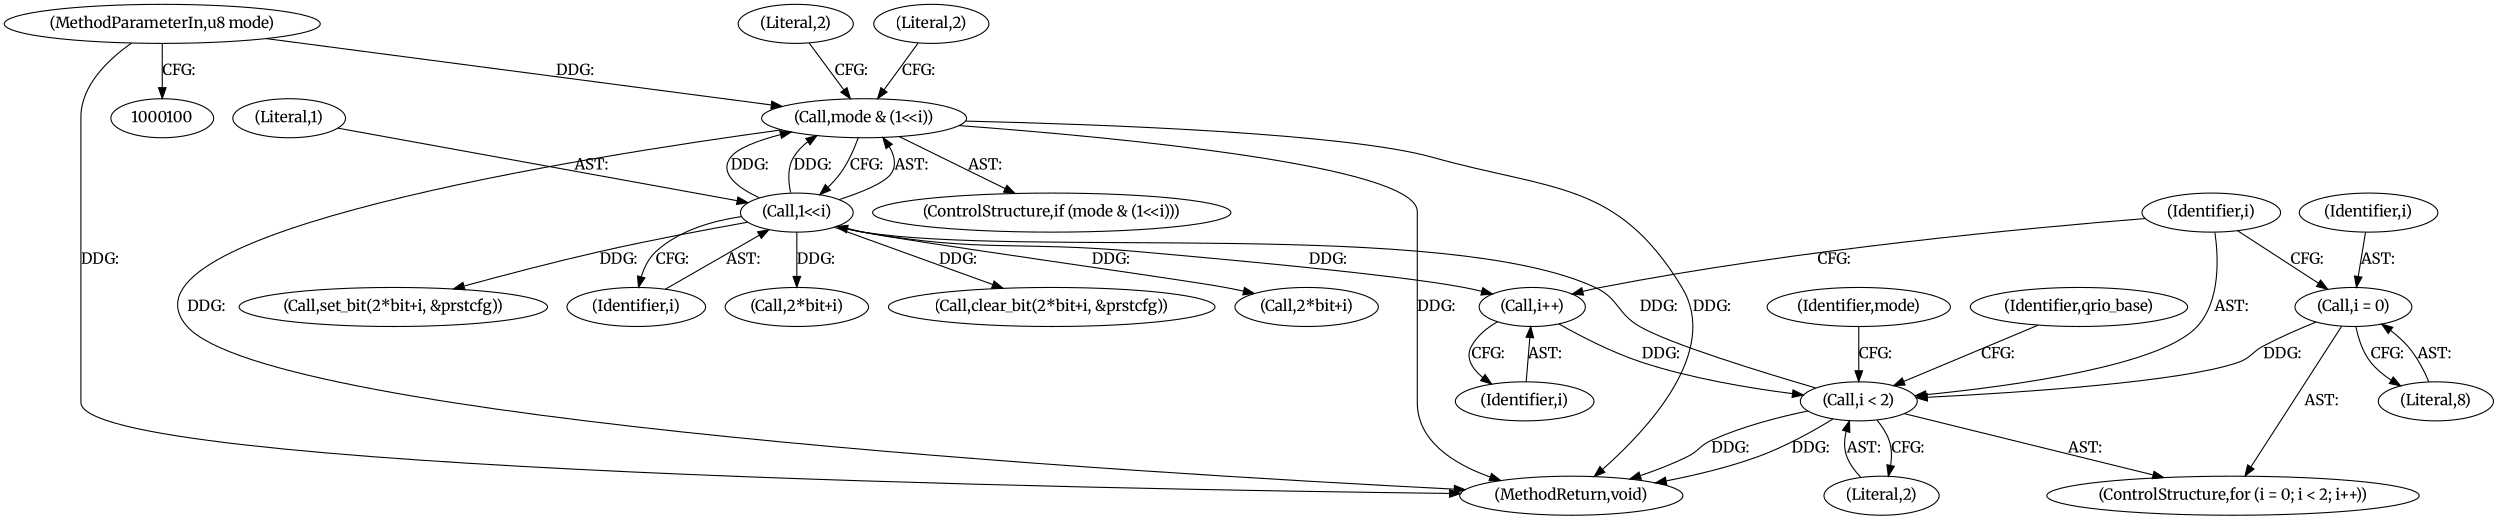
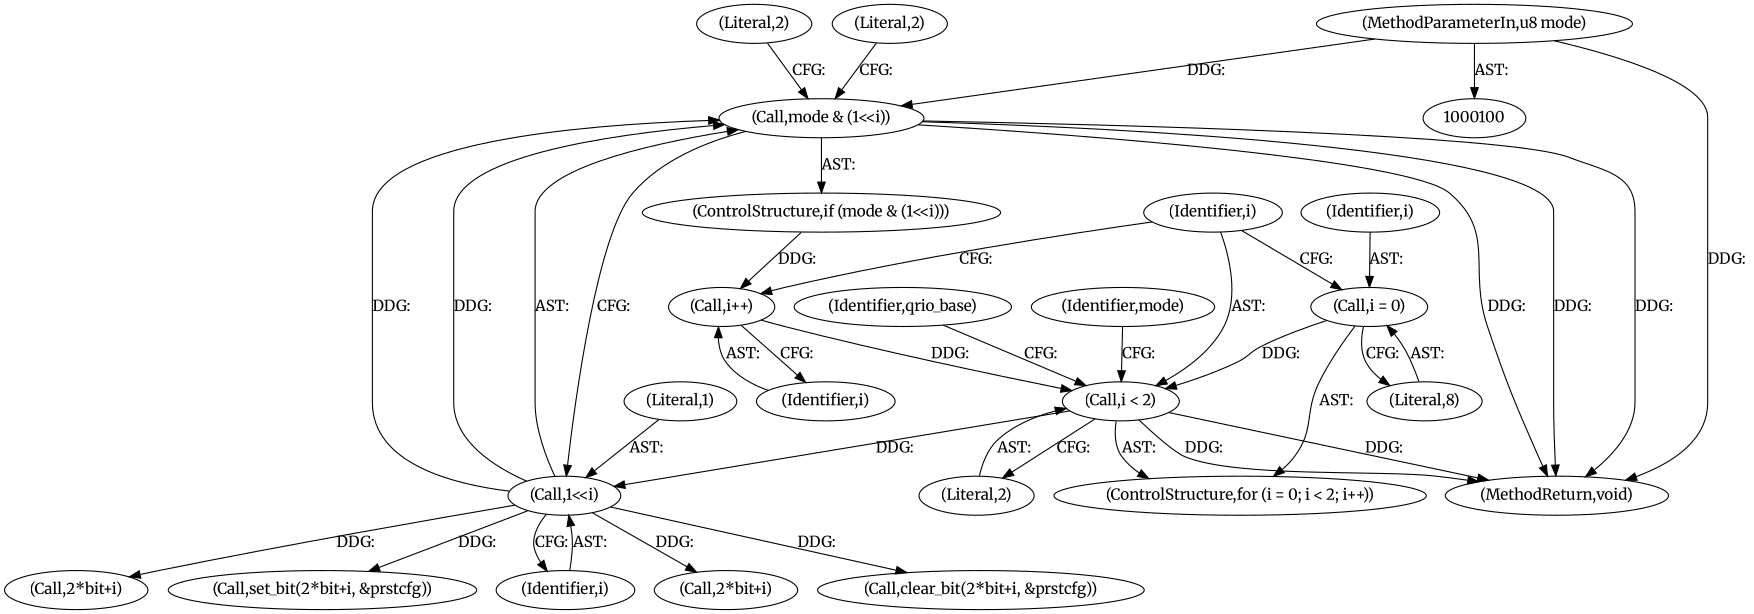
edge "(MethodParameterIn,u8 mode)" -> "1000100": label "CFG: " -> "AST: "
edge "(Call,1<<i)" -> "(Call,i++)": now "(ControlStructure,if (mode & (1<<i)))" -> "(Call,i++)"
